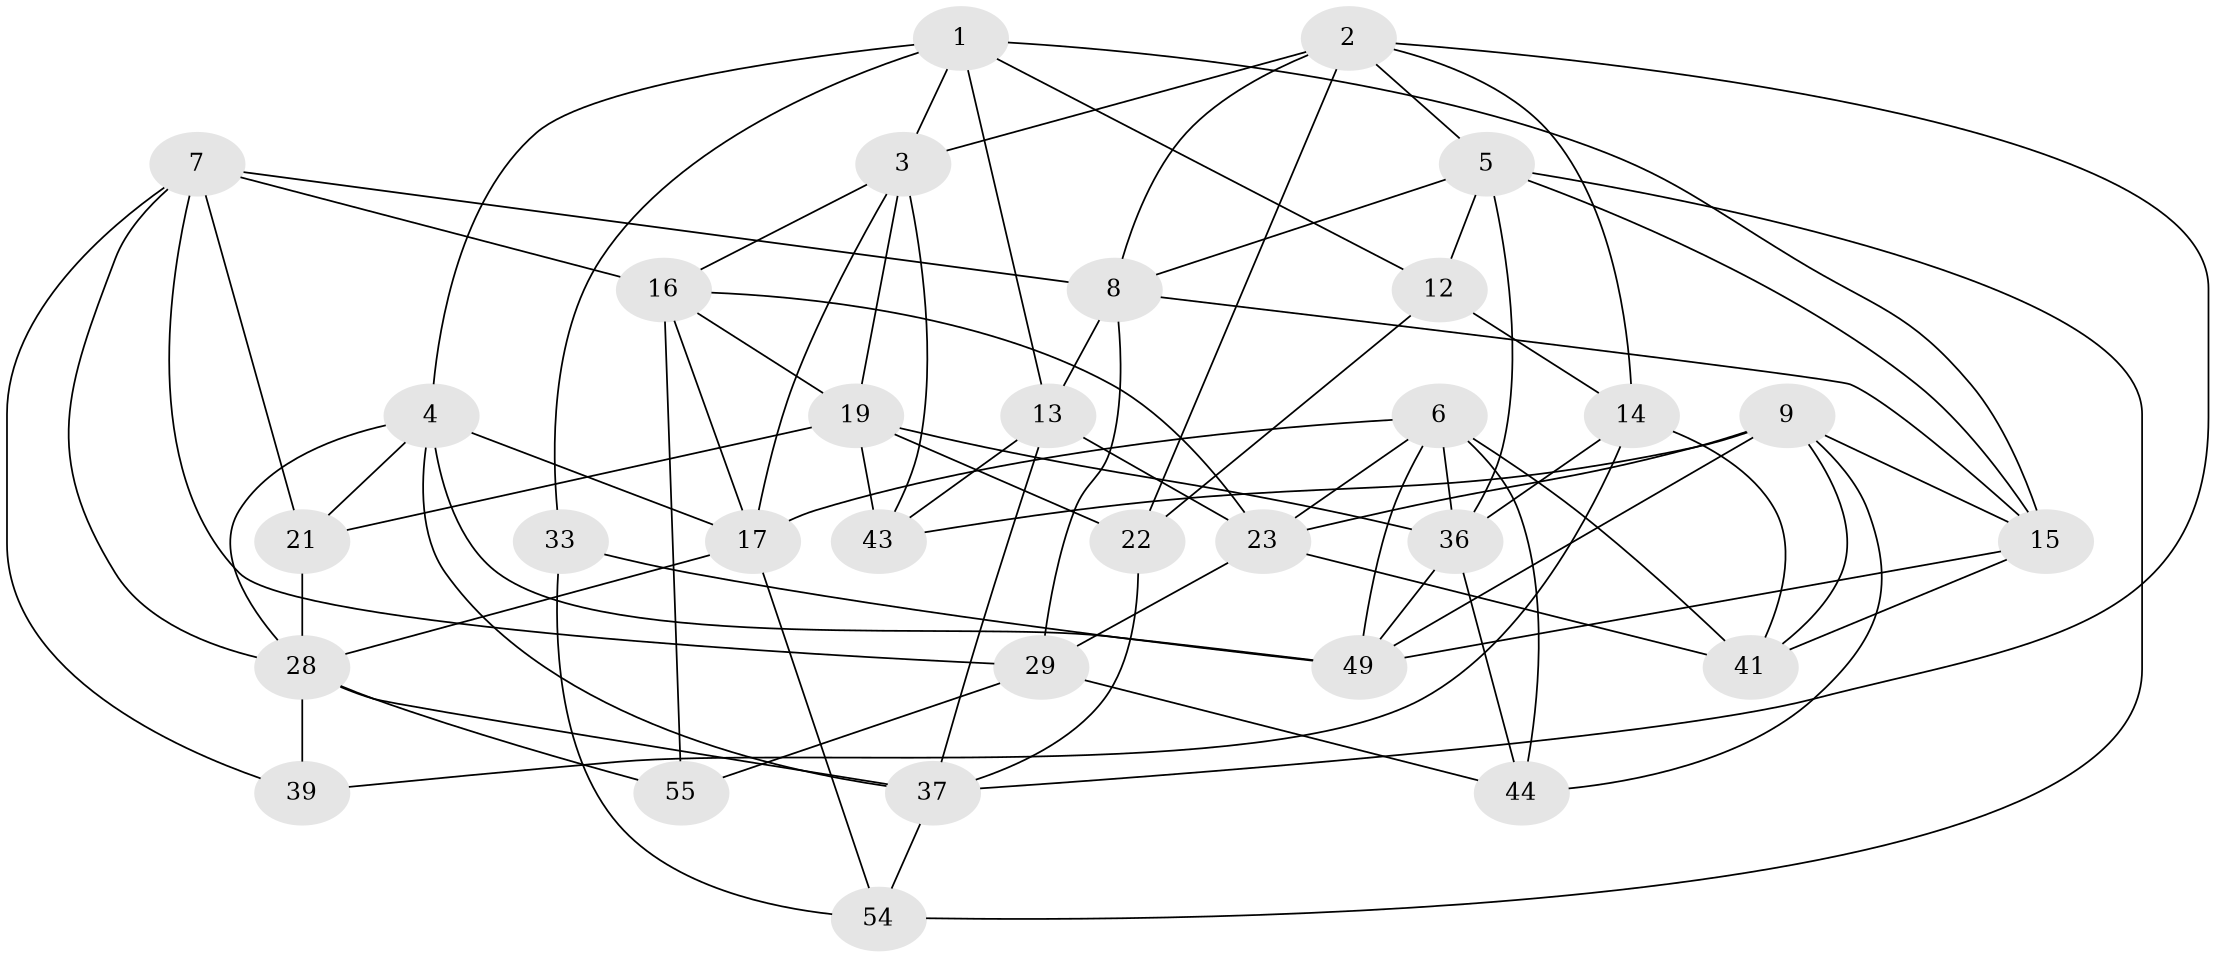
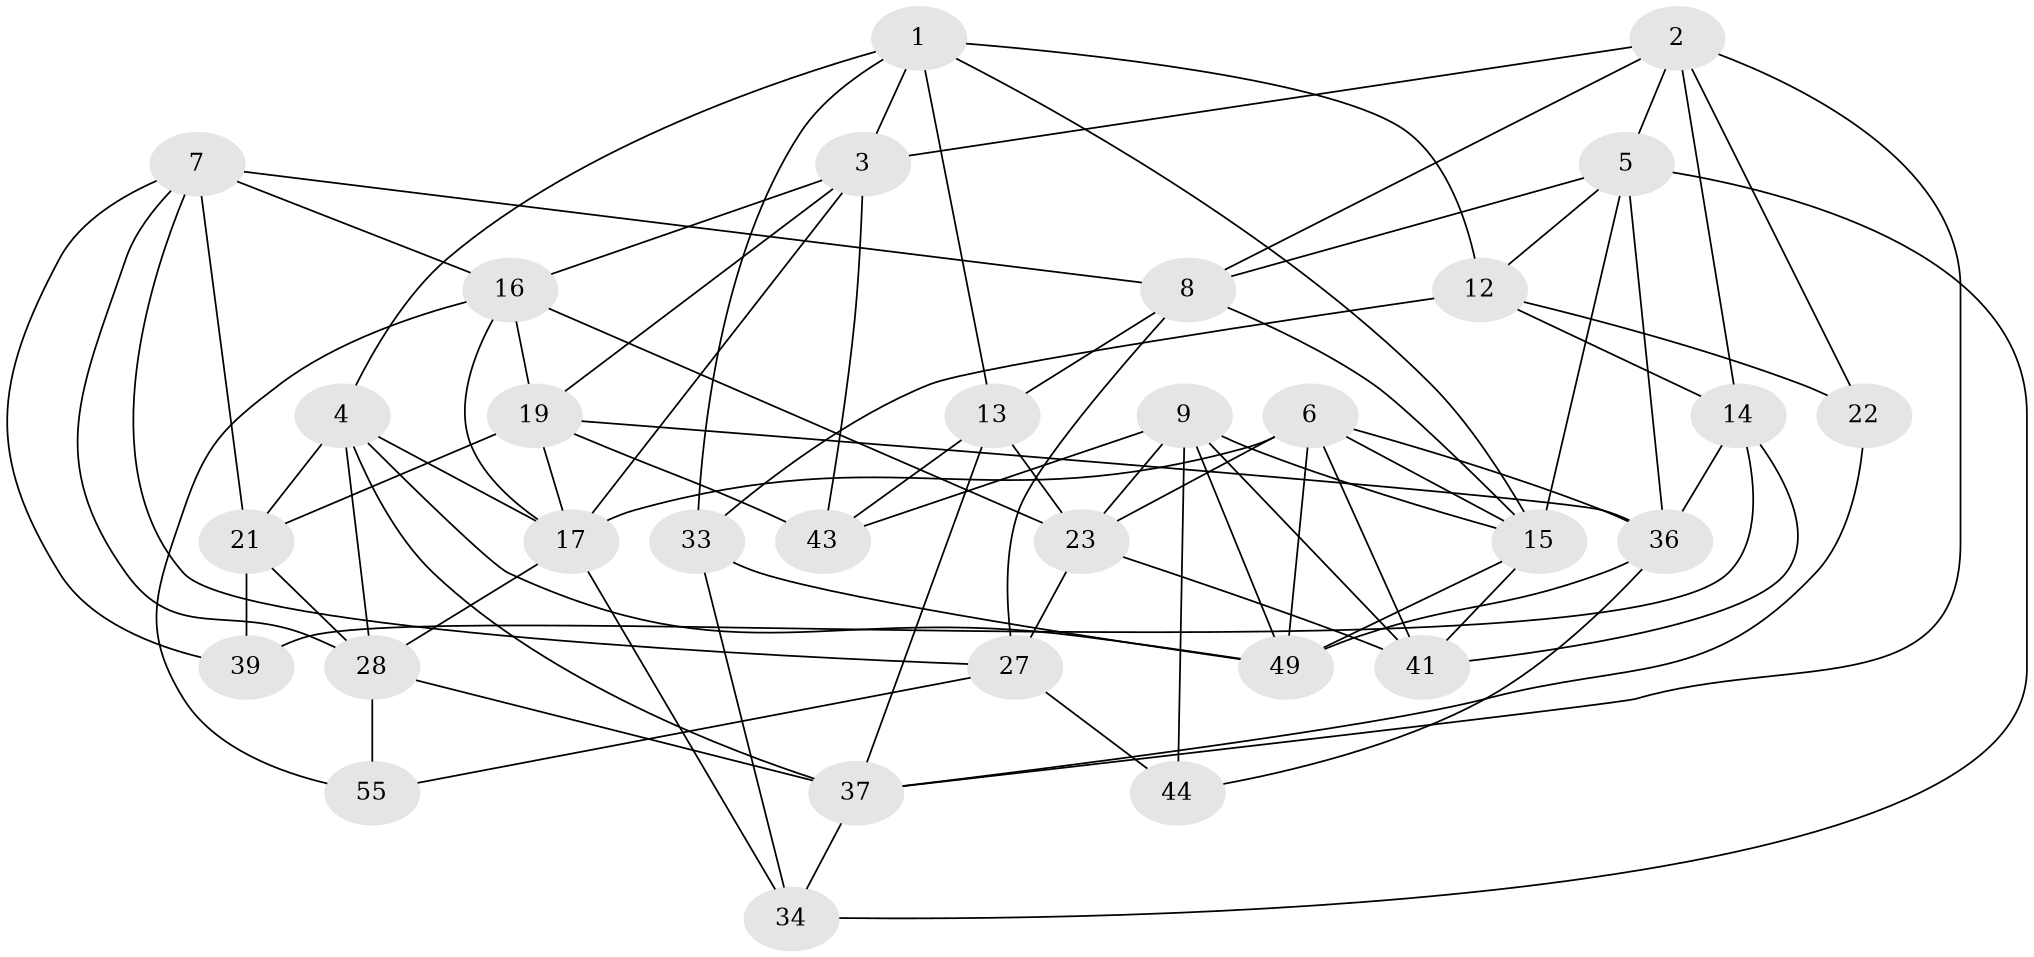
edge "12" -- "33": added
edge "19" -- "22": now "19" -- "17"
edge "6" -- "44": now "6" -- "15"
node "29": label "29" -> "27"
edge "28" -- "39": now "21" -- "39"
node "54": label "54" -> "34"
